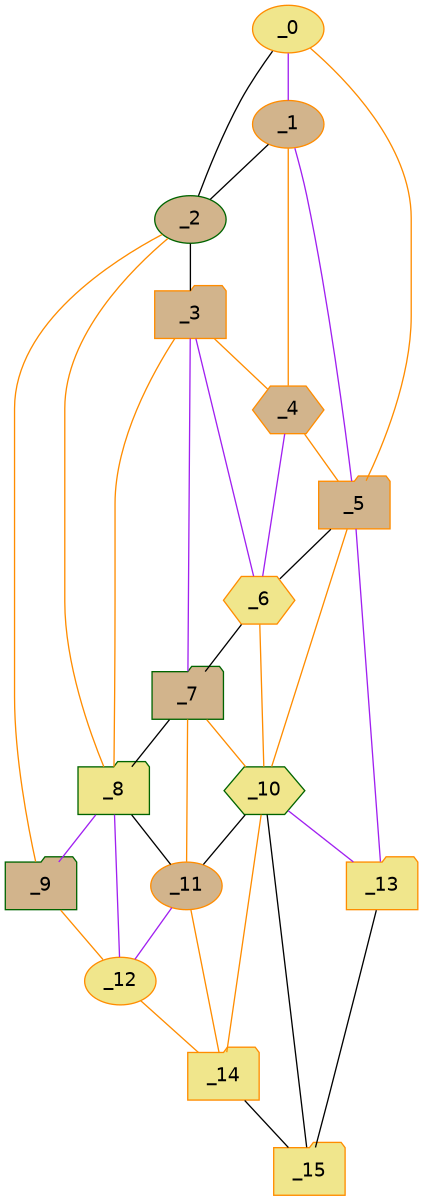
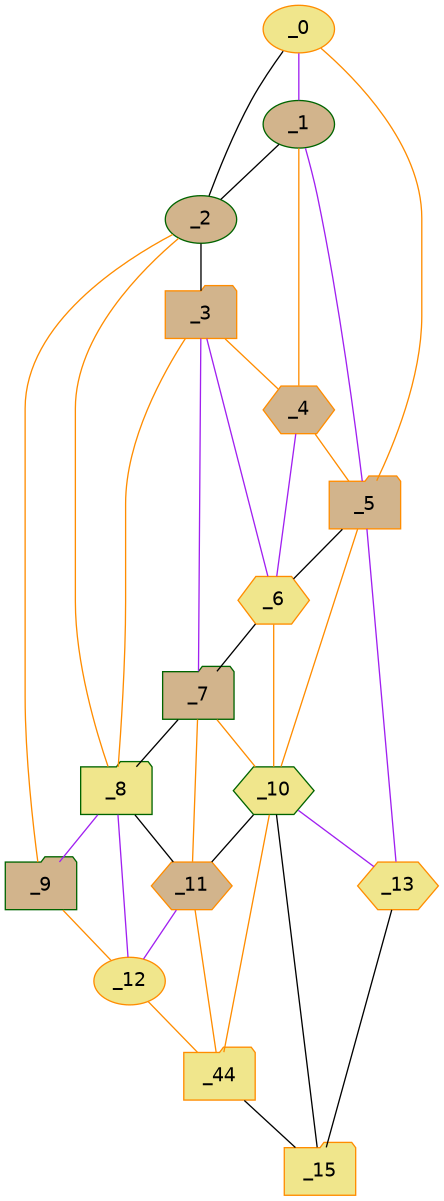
node "_1": color darkorange -> darkgreen
node "_11": shape ellipse -> hexagon
node "_13": shape folder -> hexagon
node "_14": label "_14" -> "_44"
